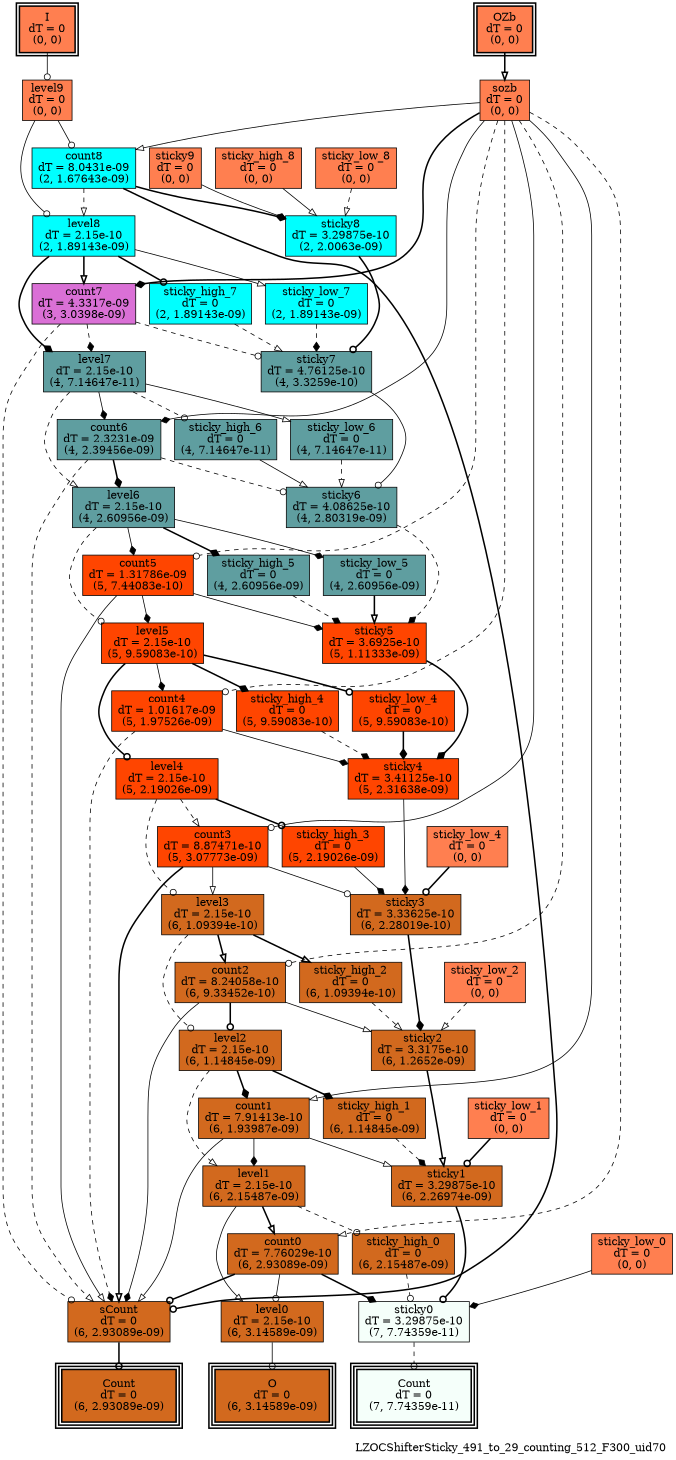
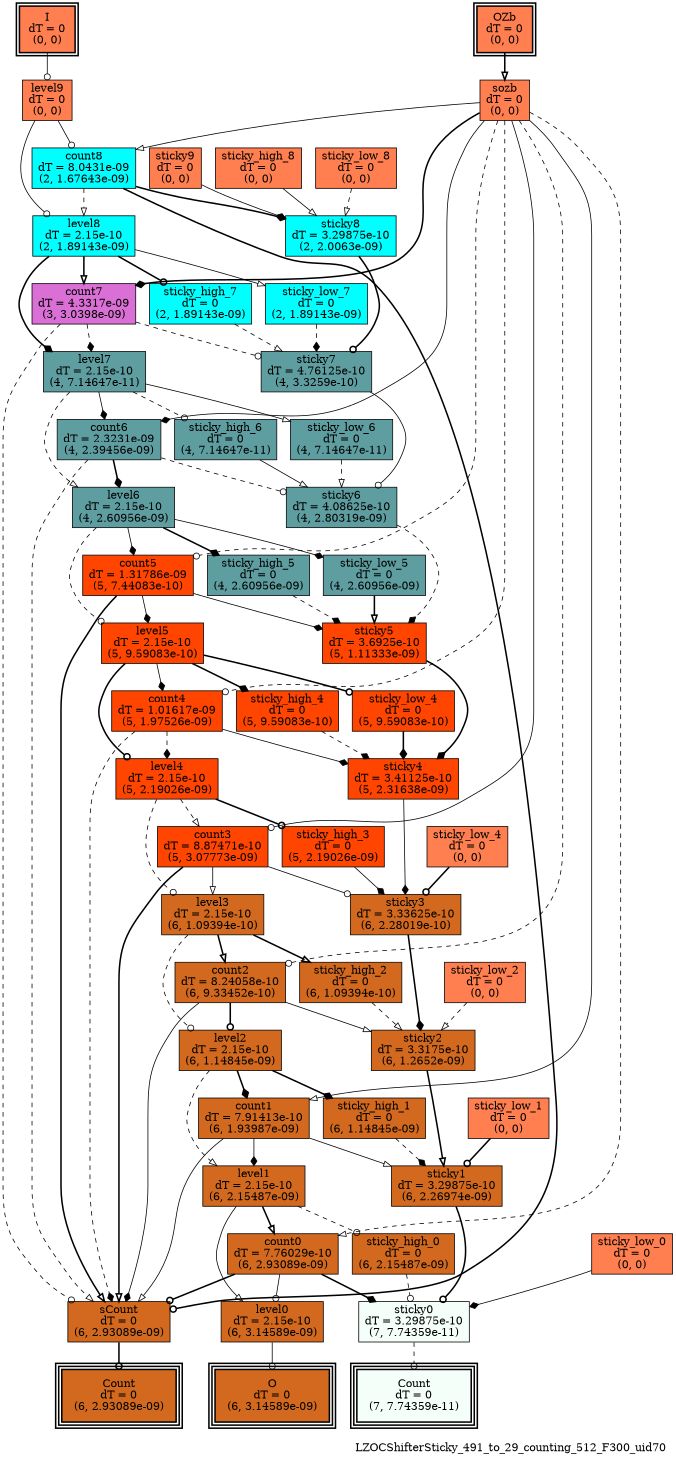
edge "count4 dT = 1.01617e-09 (5, 1.97526e-09)" -> "level4 dT = 2.15e-10 (5, 2.19026e-09)": added
edge "count5 dT = 1.31786e-09 (5, 7.44083e-10)" -> "sCount dT = 0 (6, 2.93089e-09)": style solid -> bold
